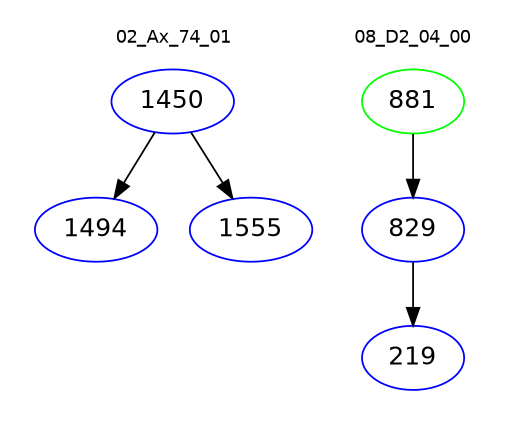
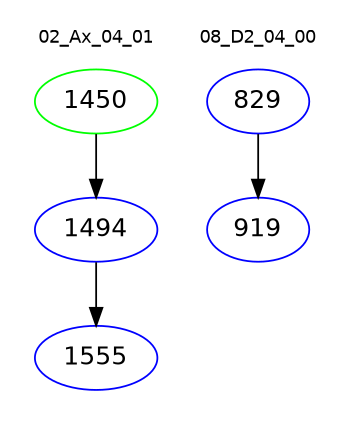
cluster "02_Ax_74_01": label "02_Ax_74_01" -> "02_Ax_04_01"
node "1450": color blue -> green
node "881": removed
edge "1450" -> "1555": now "1494" -> "1555"
node "219": label "219" -> "919"
